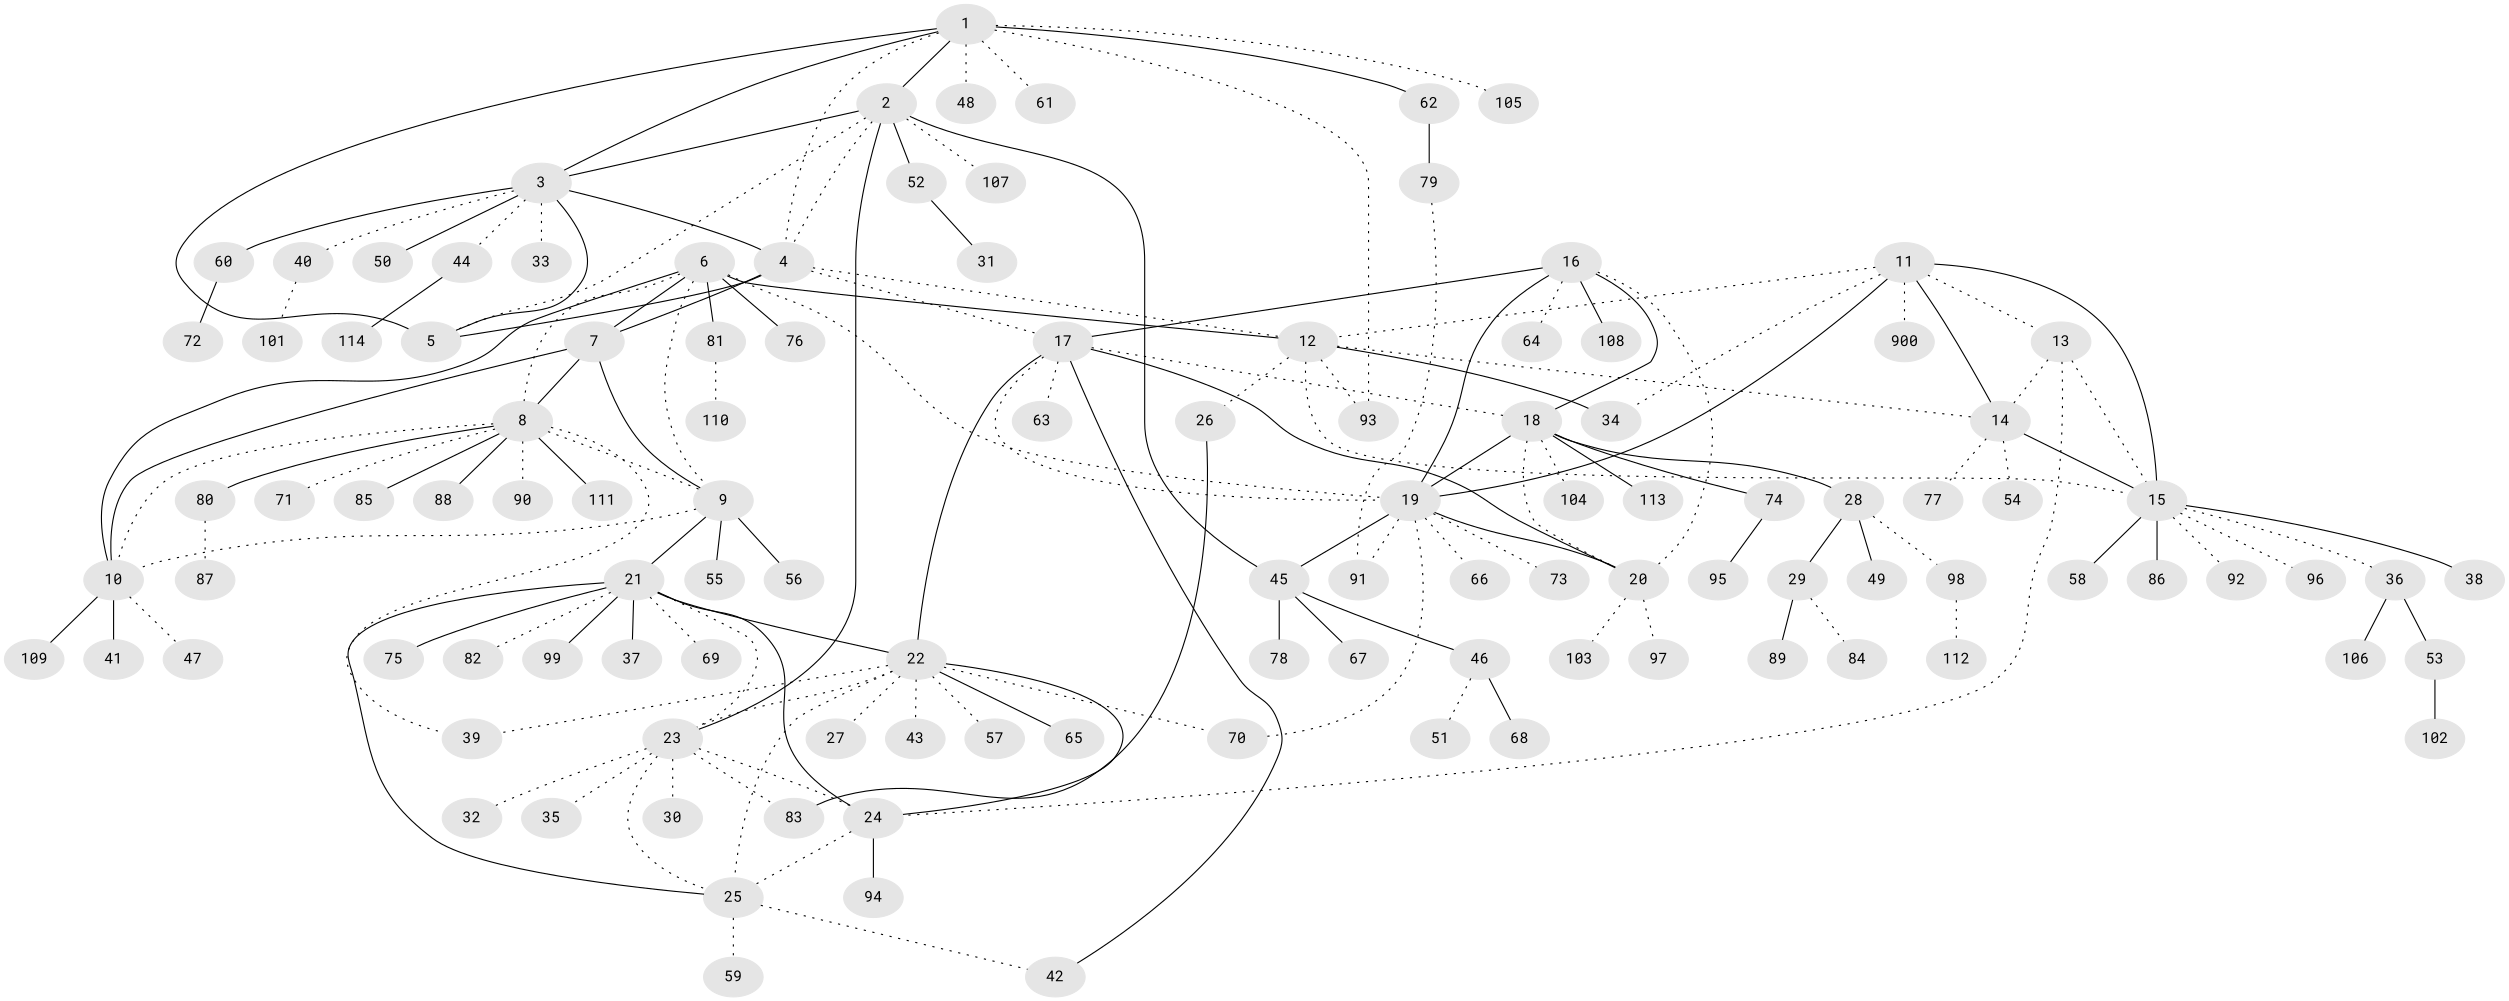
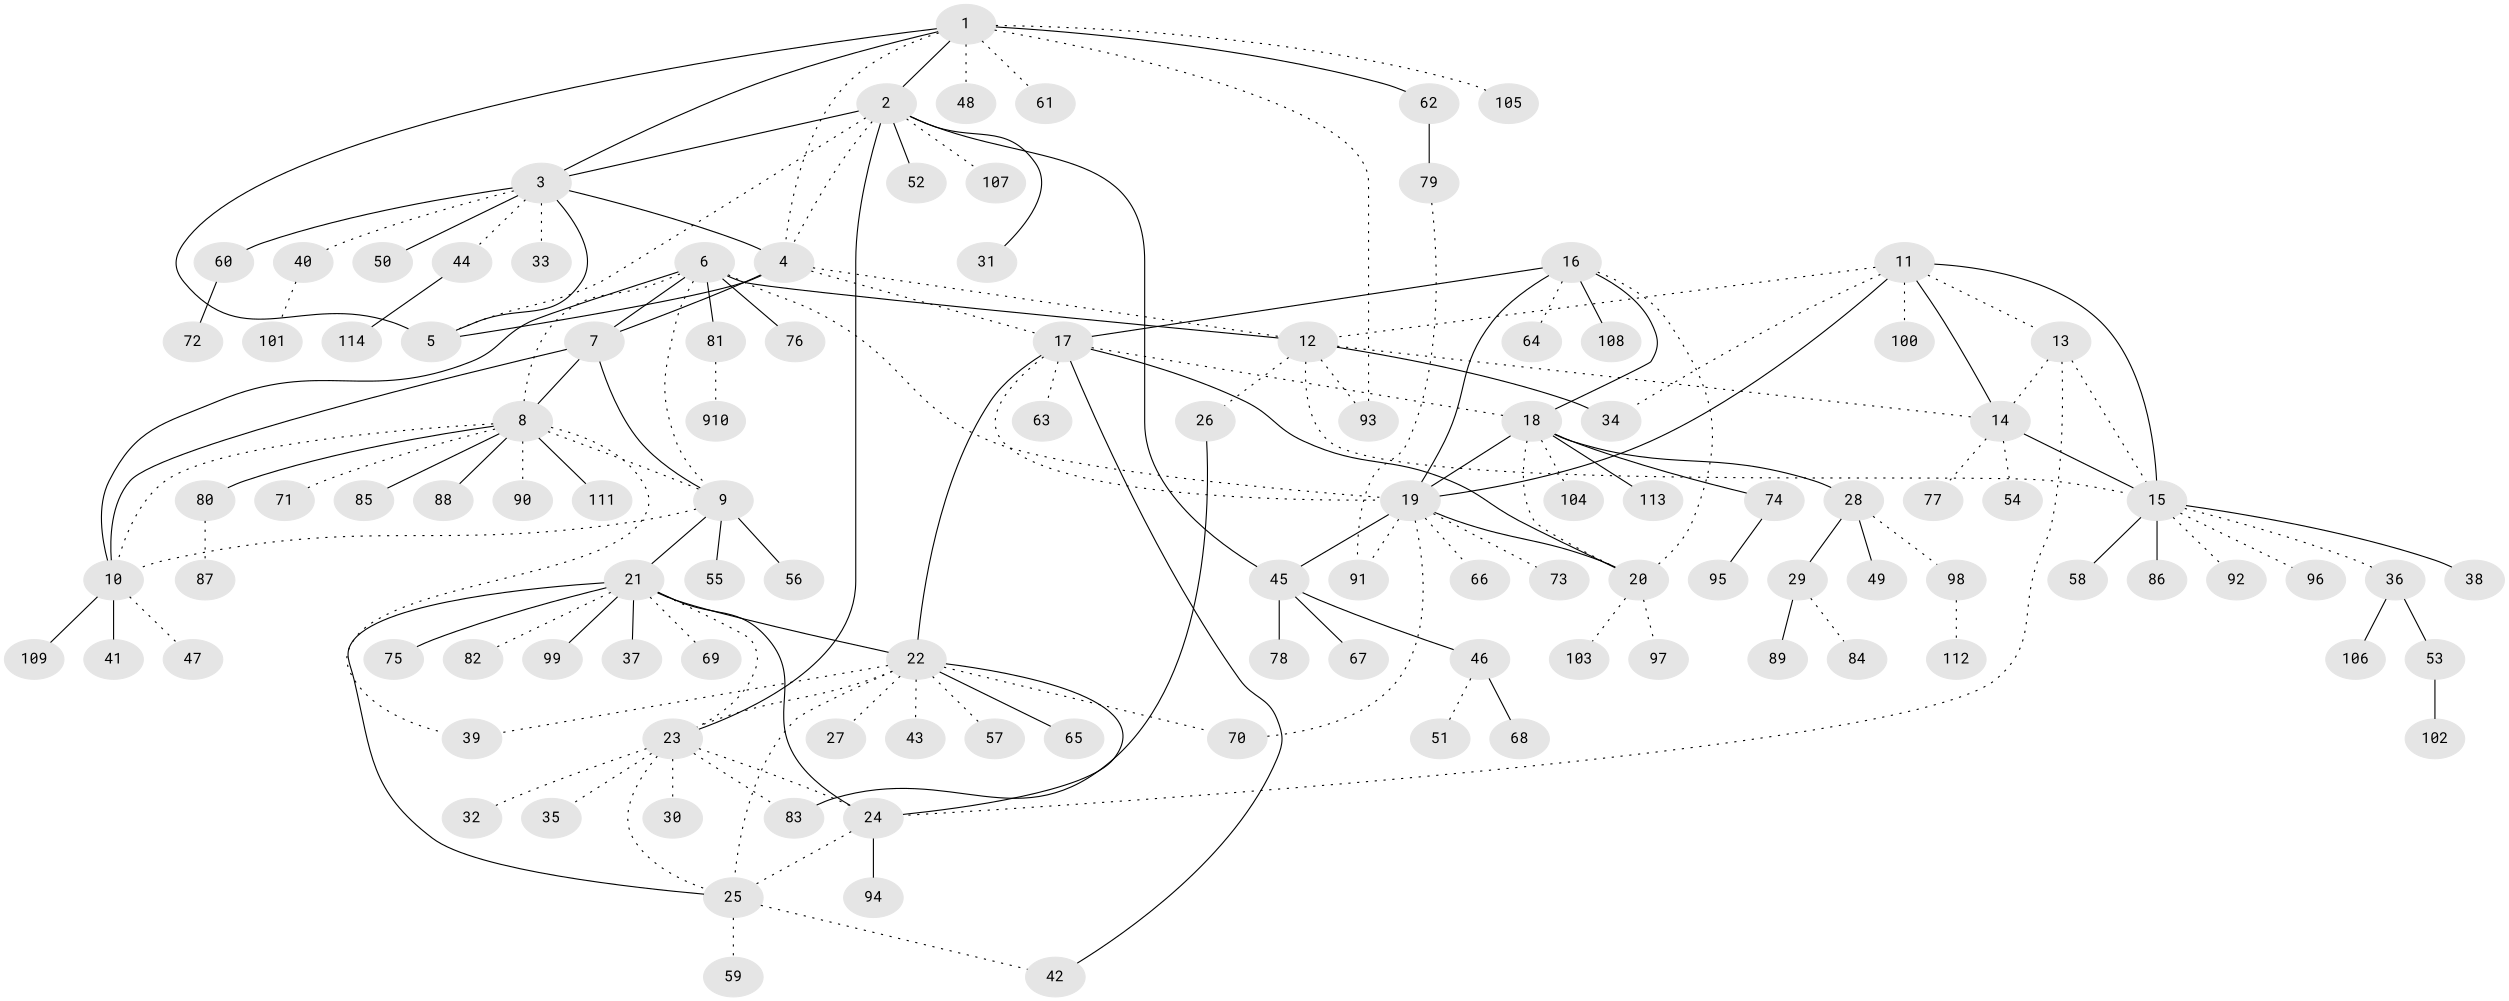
edge "52" -- "31": now "2" -- "31"
node "900": label "900" -> "100"
node "110": label "110" -> "910"
